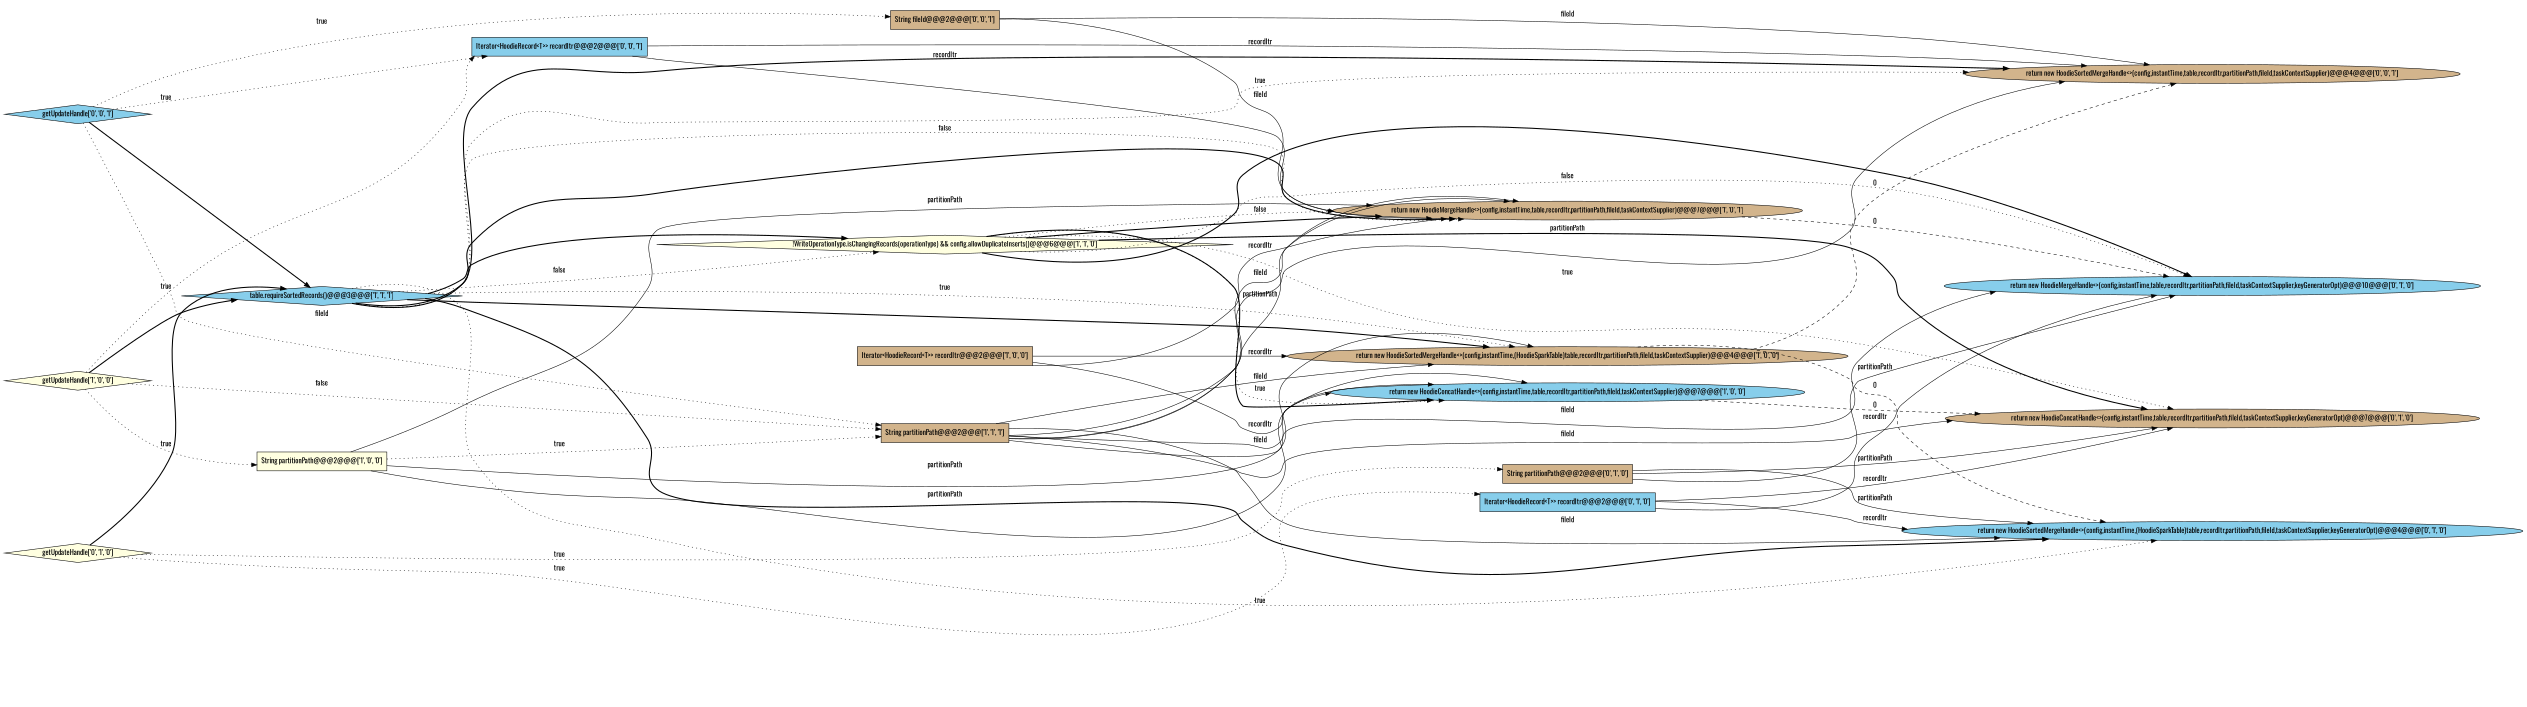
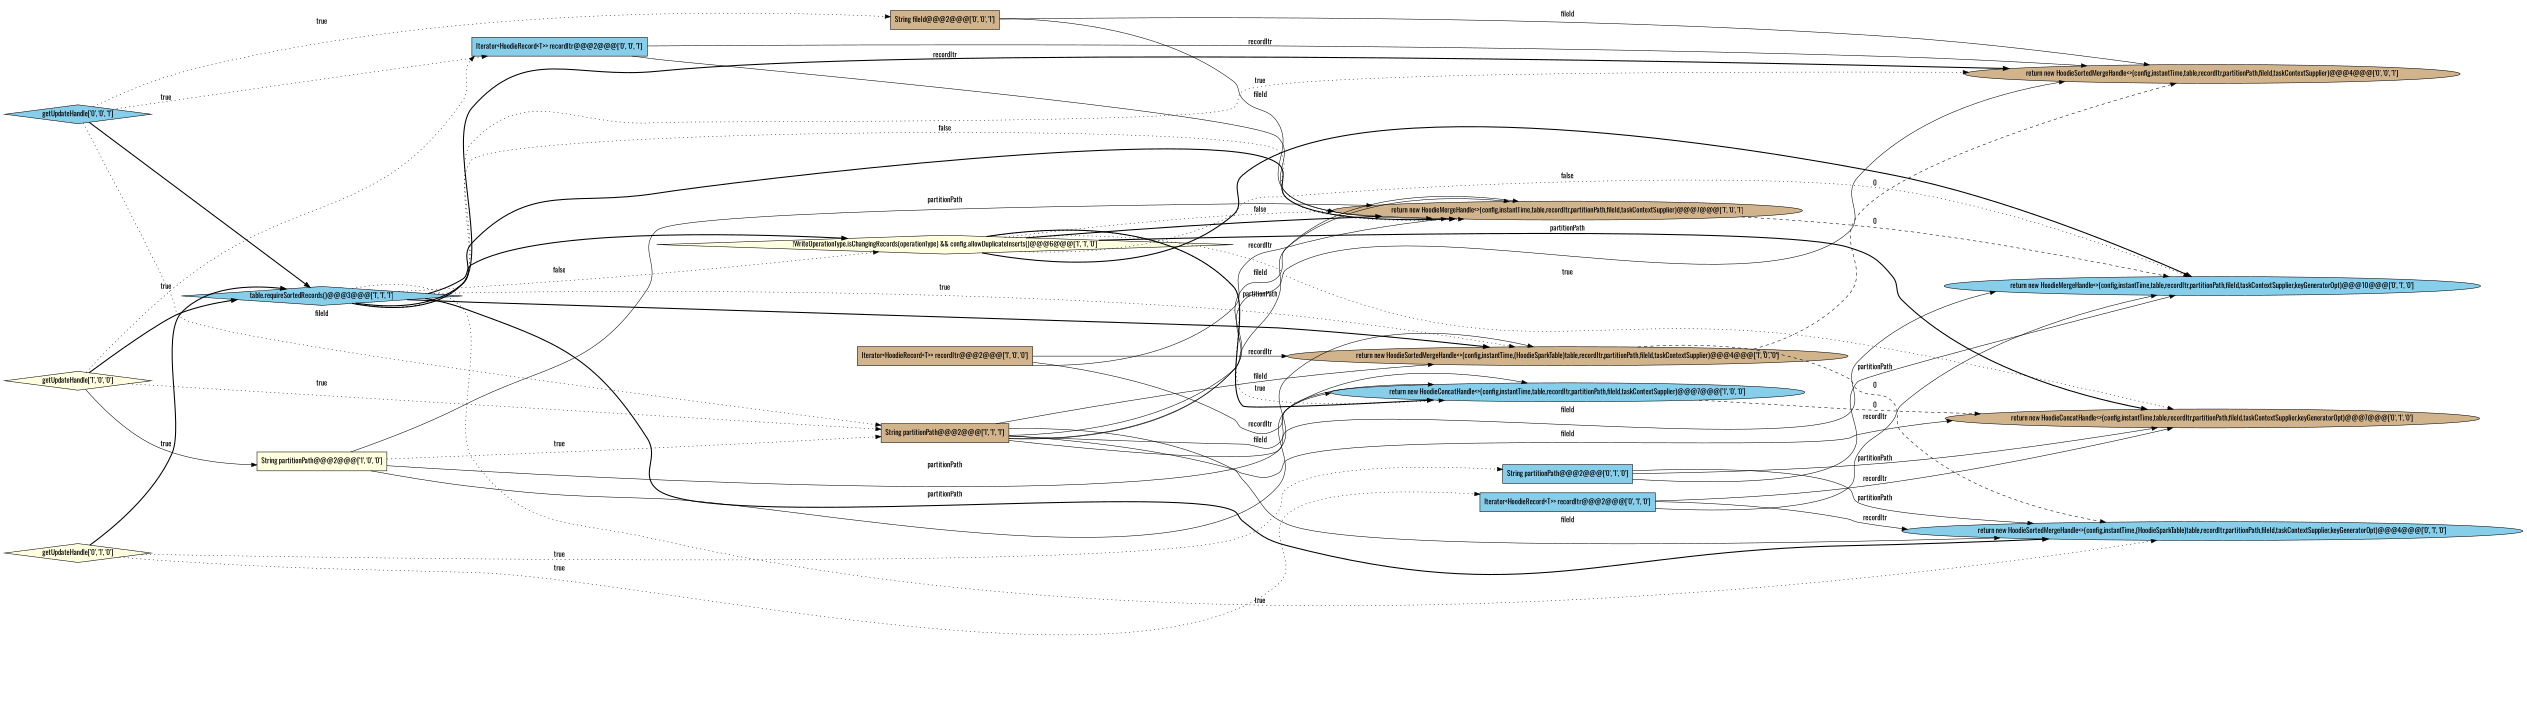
edge "getUpdateHandle['1', '0', '0']" -> "String partitionPath@@@2@@@['1', '1', '1']": label "false" -> "true"
edge "getUpdateHandle['1', '0', '0']" -> "String partitionPath@@@2@@@['1', '0', '0']": style dotted -> solid
node "String partitionPath@@@2@@@['0', '1', '0']": fillcolor tan -> skyblue
